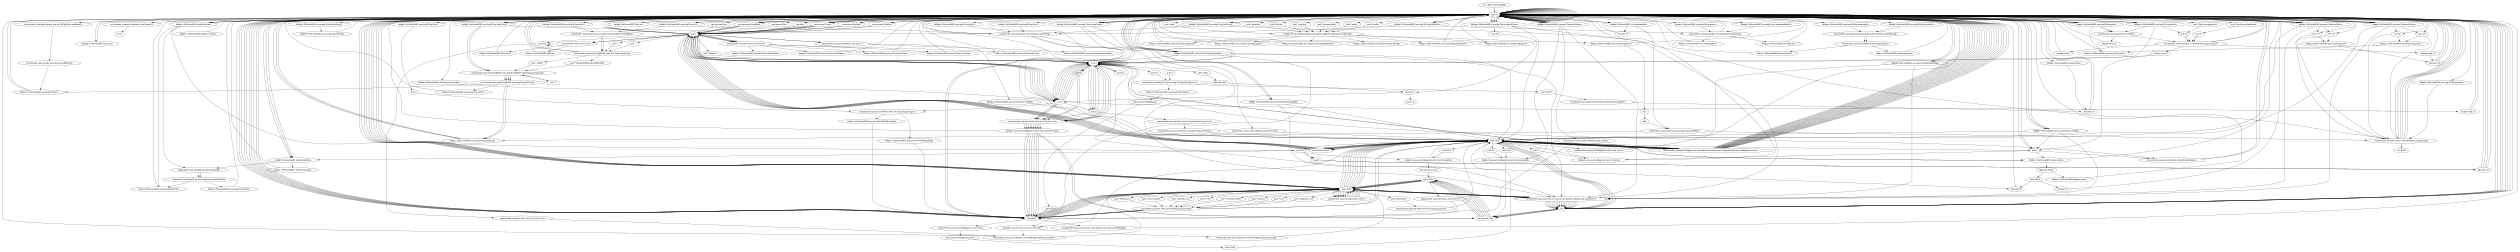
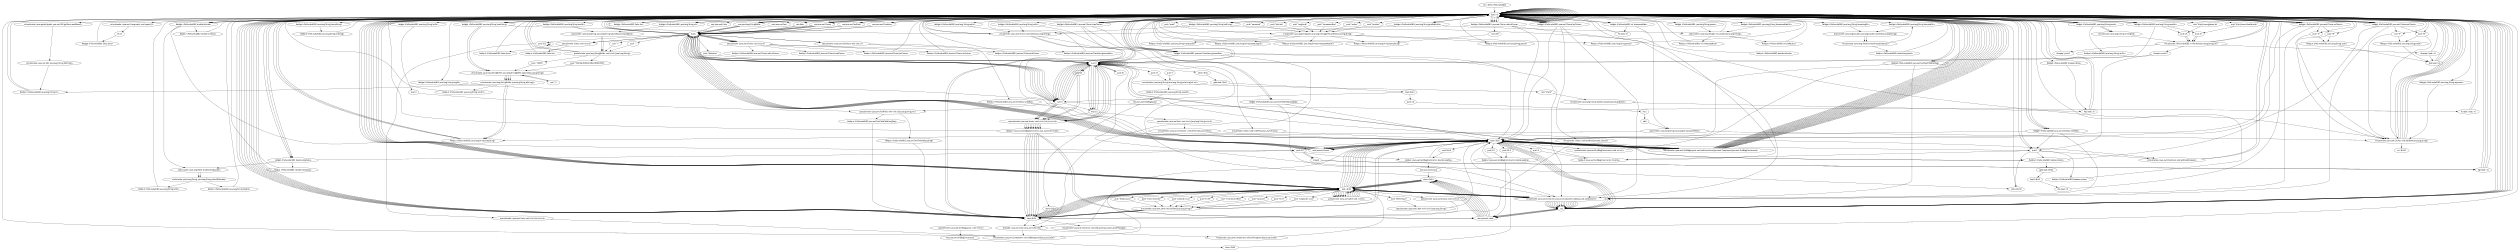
edge "fieldput <PieSundial082: java.awt.Choice timeChoice>" -> "load.r r0": removed
edge "load.r r0" -> "fieldget <PieSundial082: Seloc time>": now "return" -> "fieldget <PieSundial082: Seloc time>"
edge "fieldput <PieSundial082: java.lang.String usrStr>" -> "load.r r0": removed
edge "fieldget <PieSundial082: java.lang.String wwwStr>" -> "virtualinvoke <java.lang.String: int length()>": now "fieldget <PieSundial082: java.lang.String wwwStr>" -> "push 22"
edge "fieldget <PieSundial082: java.lang.String str>" -> "push 0": now "fieldget <PieSundial082: java.lang.String nsStr>" -> "push 0"
node "fieldput <PieSundial082: java.lang.String pieRadiusStr>": removed
node "ifeq goto load.r r0": removed
edge "virtualinvoke <java.lang.Double: double doubleValue()>" -> "fieldput <PieSundial082: double latitude>": now "virtualinvoke <java.lang.Double: double doubleValue()>" -> "fieldget <PieSundial082: java.lang.String homeLatStr>"
edge "fieldput <PieSundial082: java.lang.String ewStr>" -> "fieldput <PieSundial082: java.lang.String usrStr>": now "fieldput <PieSundial082: java.lang.String ewStr>" -> "goto load.r r0"
edge "fieldput <PieSundial082: java.lang.String email>" -> "mul.i": now "push 25" -> "mul.i"
edge "push 200" -> "load.i $r44": now "push 200" -> "fieldput <PieSundial082: java.lang.String homeString>"
edge "fieldget <PieSundial082: java.awt.Choice locChoice>" -> "fieldput <java.awt.GridBagConstraints: double weightx>": now "fieldget <PieSundial082: java.awt.Choice locChoice>" -> "load.r $r35"
edge "fieldget <PieSundial082: double latitude>" -> "fieldput <PieSundial082: java.lang.String latStr>": now "fieldget <PieSundial082: double latitude>" -> "fieldput <PieSundial082: double homeLat>"
edge "push 0.0" -> "fieldget <PieSundial082: double longitude>": reversed
edge "goto load.b $r34" -> "fieldput <PieSundial082: boolean online>": now "push 1" -> "fieldput <PieSundial082: boolean online>"
edge "load.b $r34" -> "store.b $r34": now "push 1" -> "store.b $r34"
edge "store.r $r44" -> "specialinvoke <java.awt.Canvas: void <init>()>": now "load.r $r44" -> "specialinvoke <java.awt.Canvas: void <init>()>"
edge "load.r $r34" -> "specialinvoke <java.awt.GridBagLayout: void <init>()>": now "load.r $r34" -> "staticget <java.awt.Color: java.awt.Color red>"
